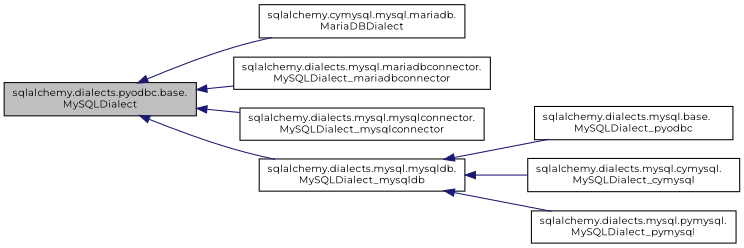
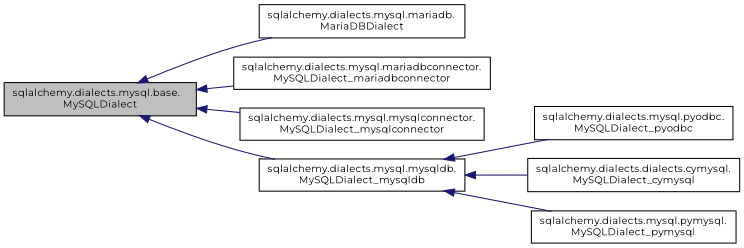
node "sqlalchemy.cymysql.mysql.mariadb. MariaDBDialect": label "sqlalchemy.cymysql.mysql.mariadb. MariaDBDialect" -> "sqlalchemy.dialects.mysql.mariadb. MariaDBDialect"
node "sqlalchemy.dialects.pyodbc.base. MySQLDialect": label "sqlalchemy.dialects.pyodbc.base. MySQLDialect" -> "sqlalchemy.dialects.mysql.base. MySQLDialect"
node "sqlalchemy.dialects.mysql.base. MySQLDialect_pyodbc": label "sqlalchemy.dialects.mysql.base. MySQLDialect_pyodbc" -> "sqlalchemy.dialects.mysql.pyodbc. MySQLDialect_pyodbc"
node "sqlalchemy.dialects.mysql.cymysql. MySQLDialect_cymysql": label "sqlalchemy.dialects.mysql.cymysql. MySQLDialect_cymysql" -> "sqlalchemy.dialects.dialects.cymysql. MySQLDialect_cymysql"
